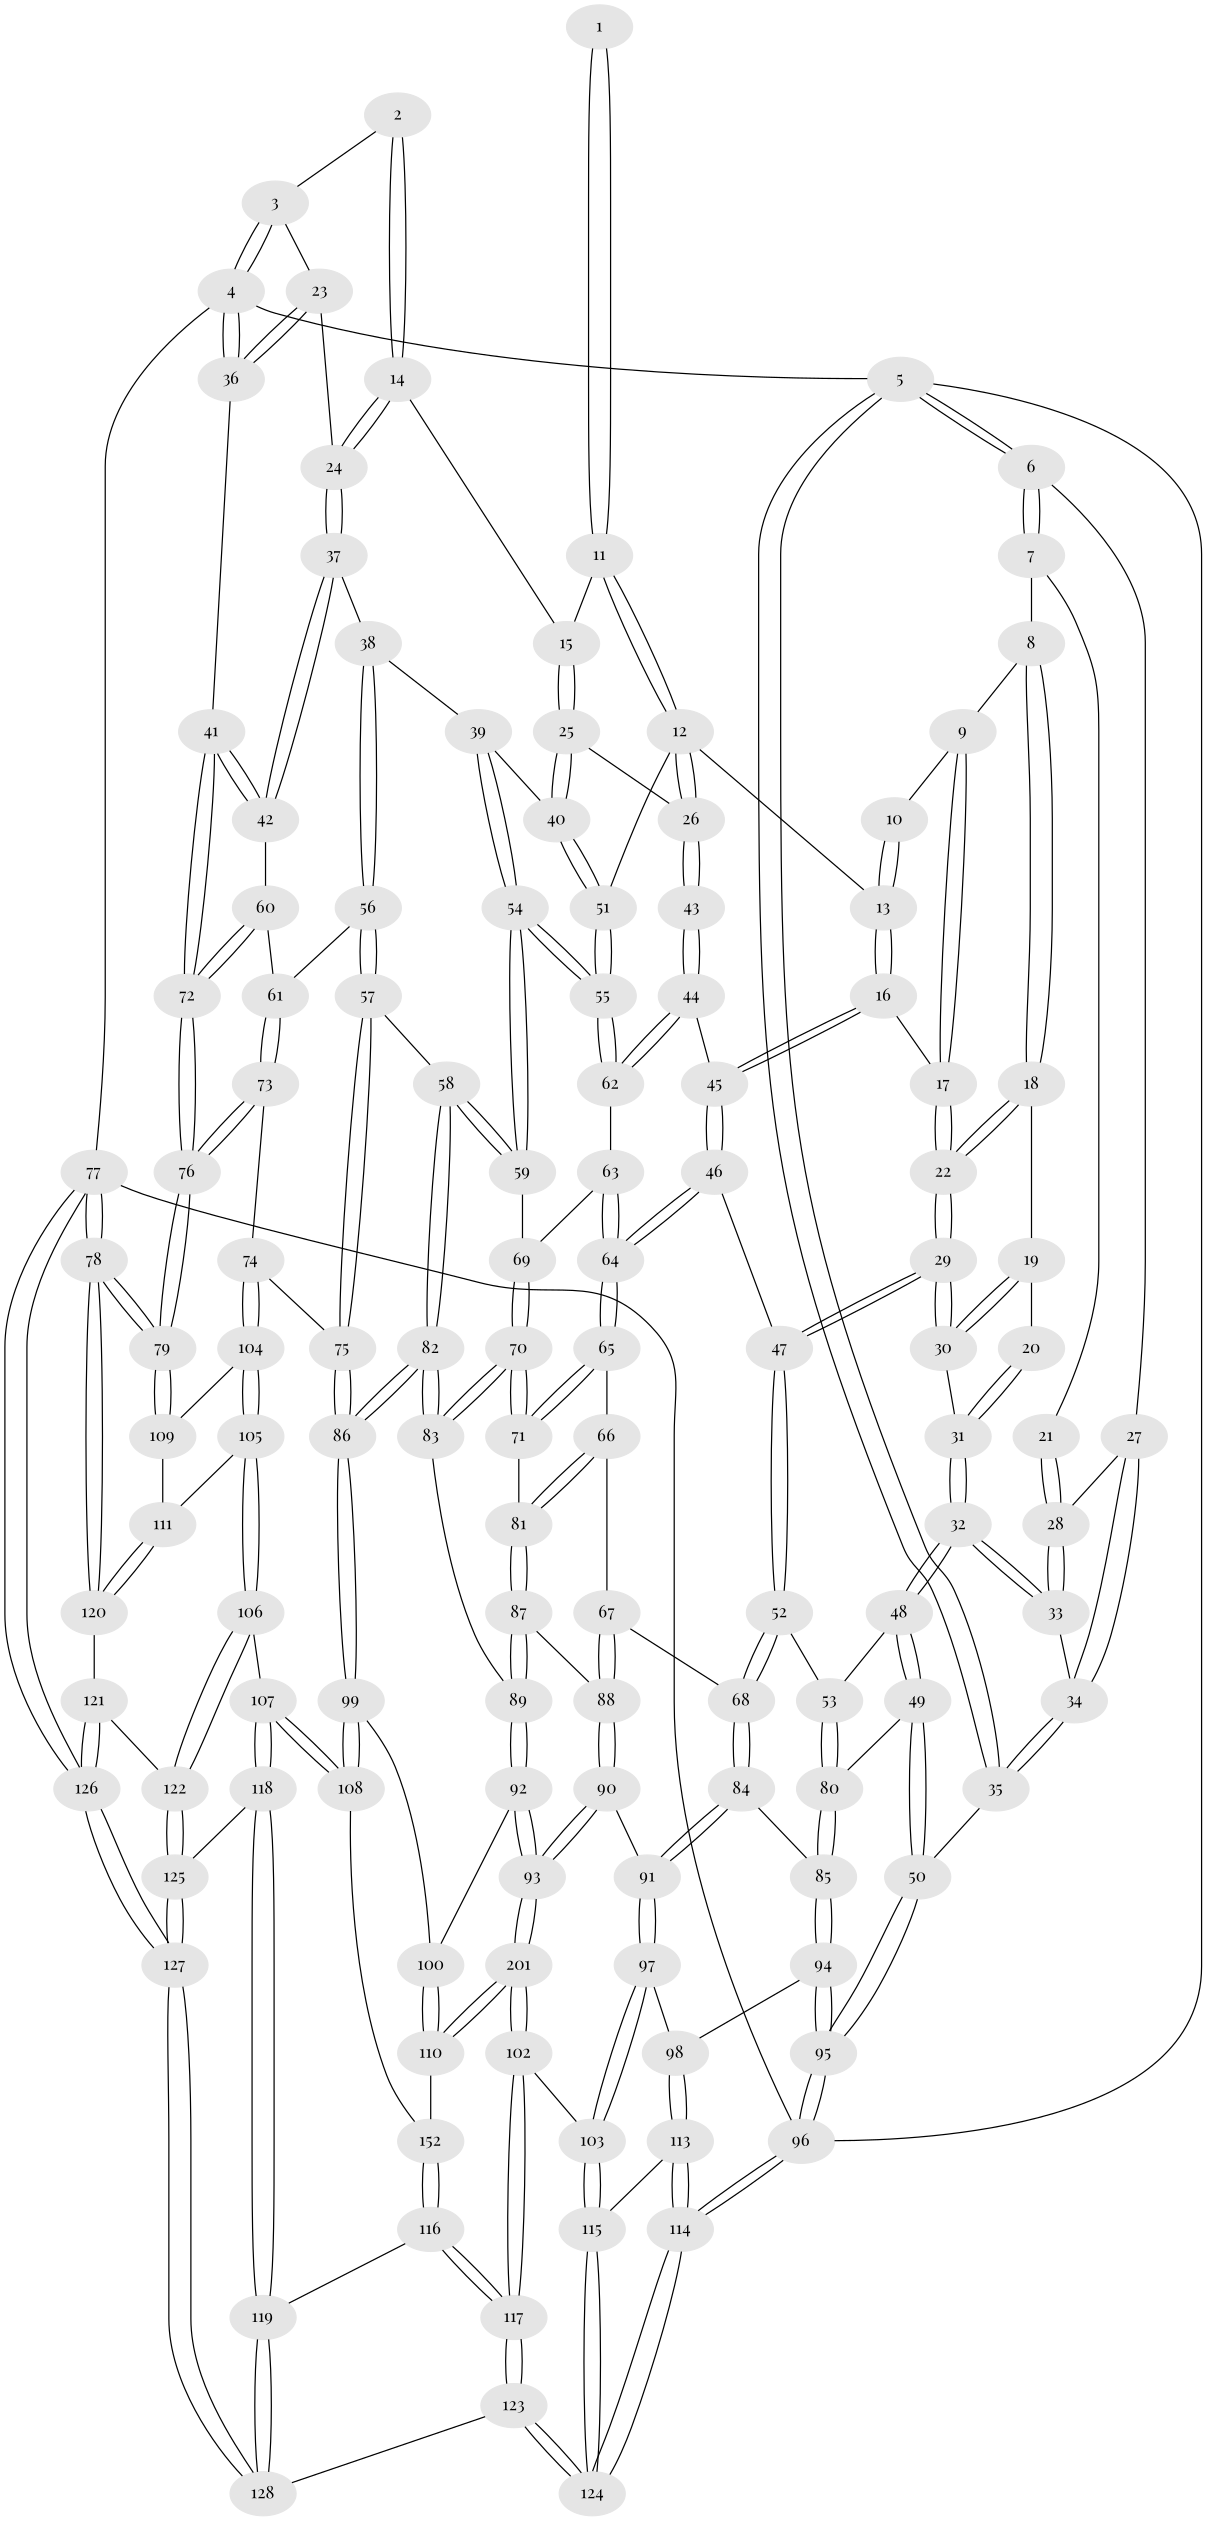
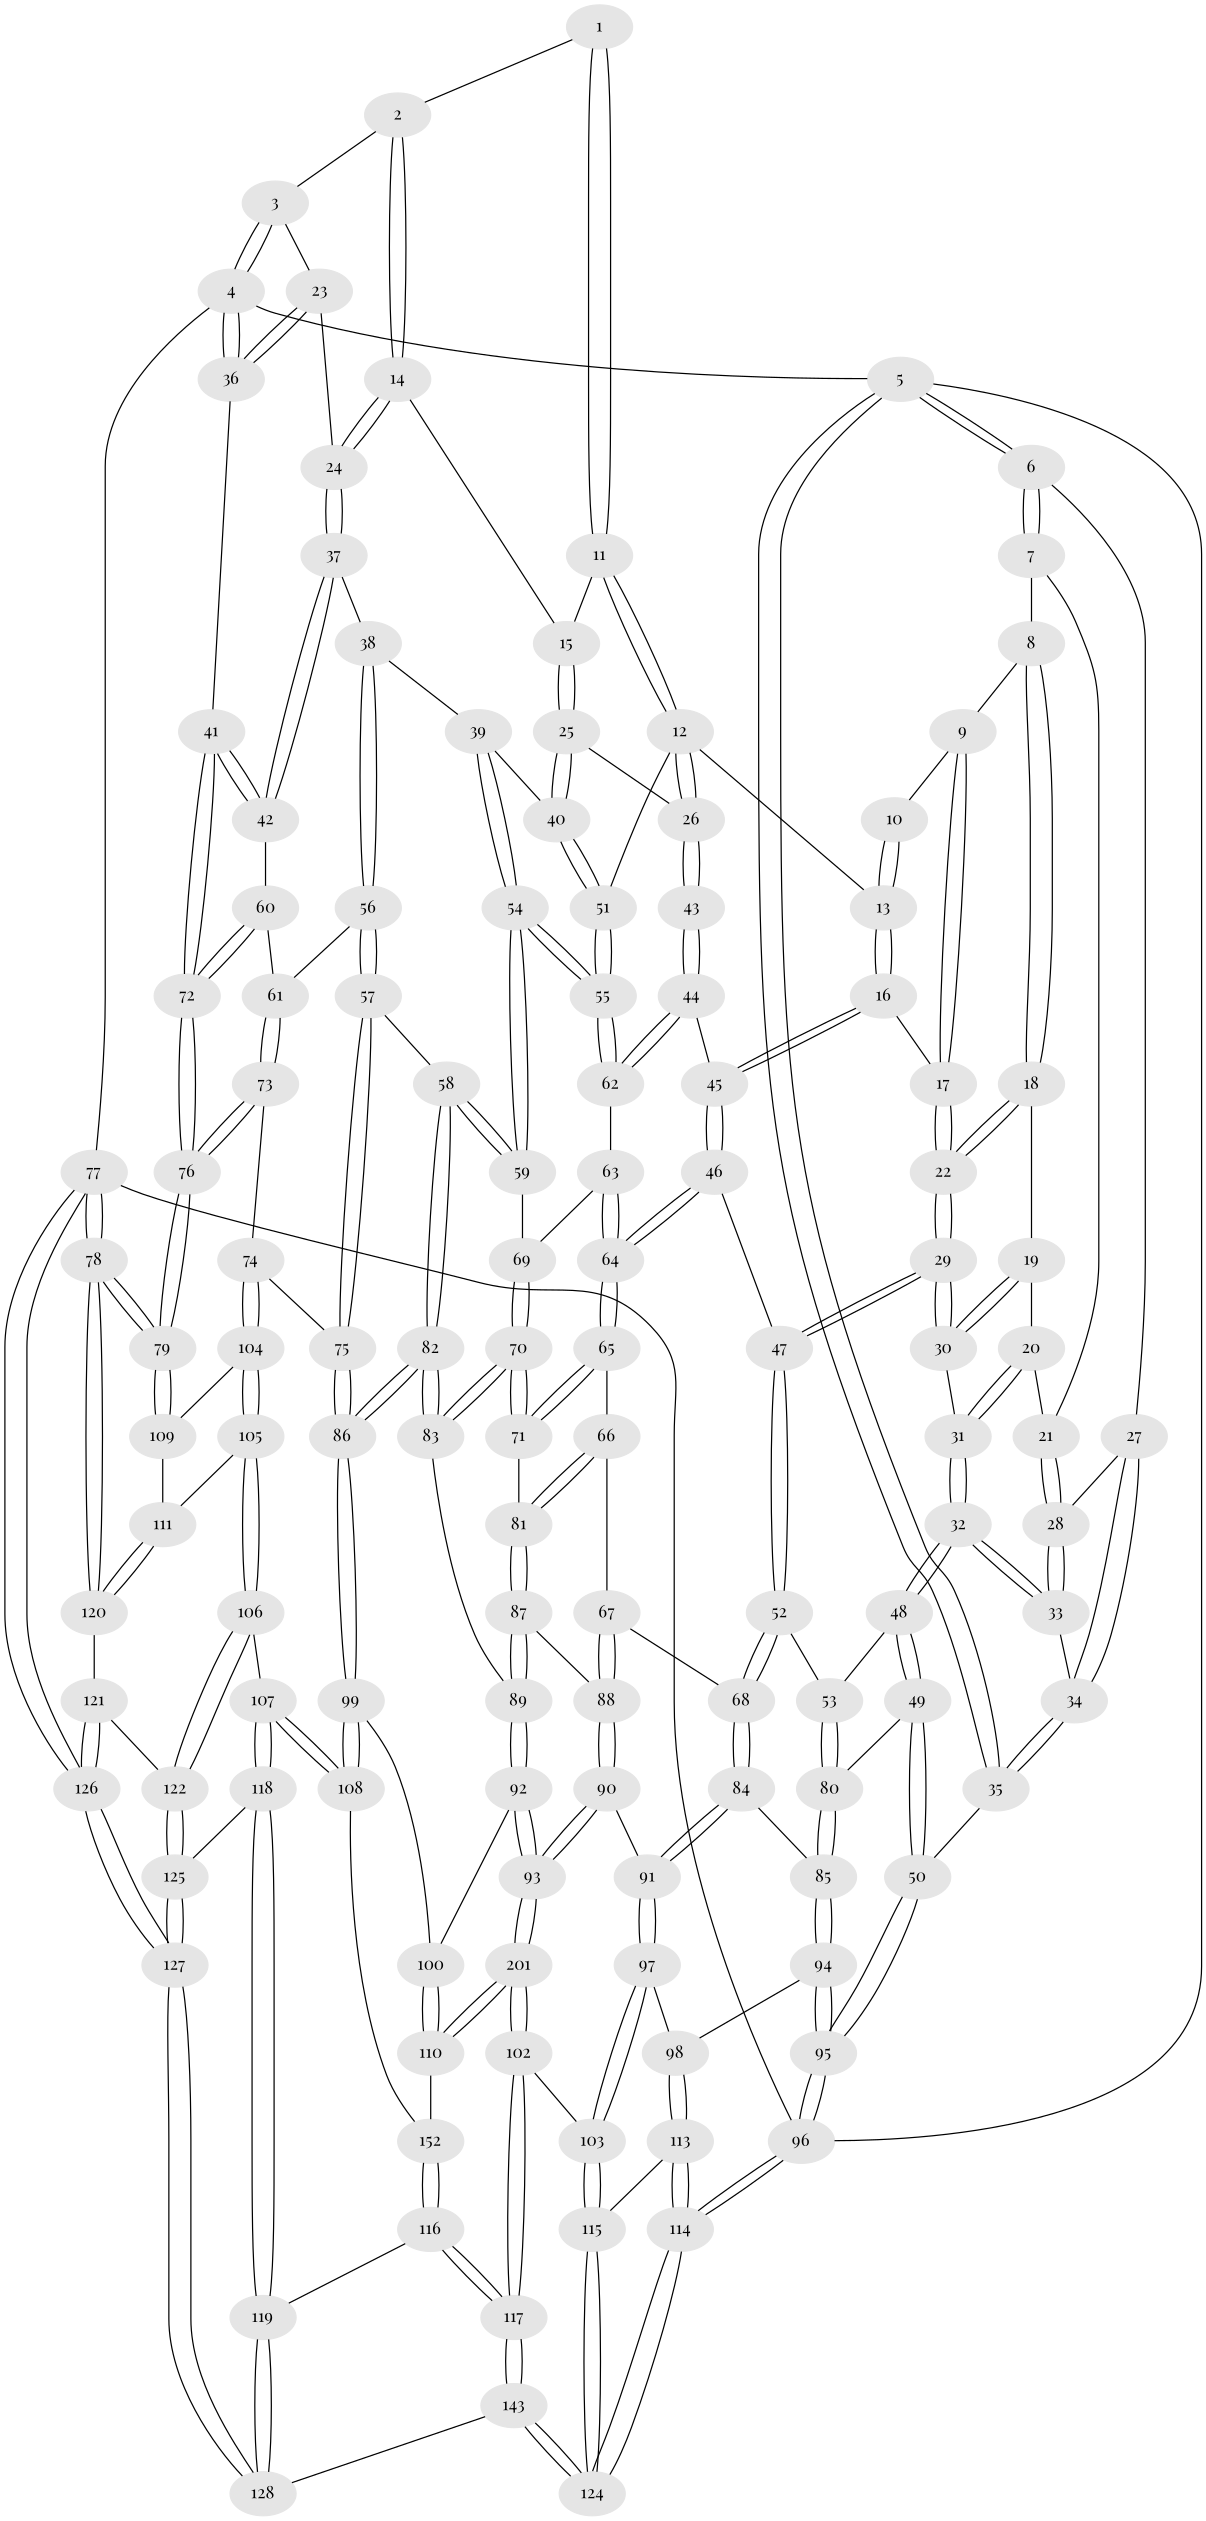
edge "1" -- "2": added
edge "20" -- "21": added
node "123": label "123" -> "143"
